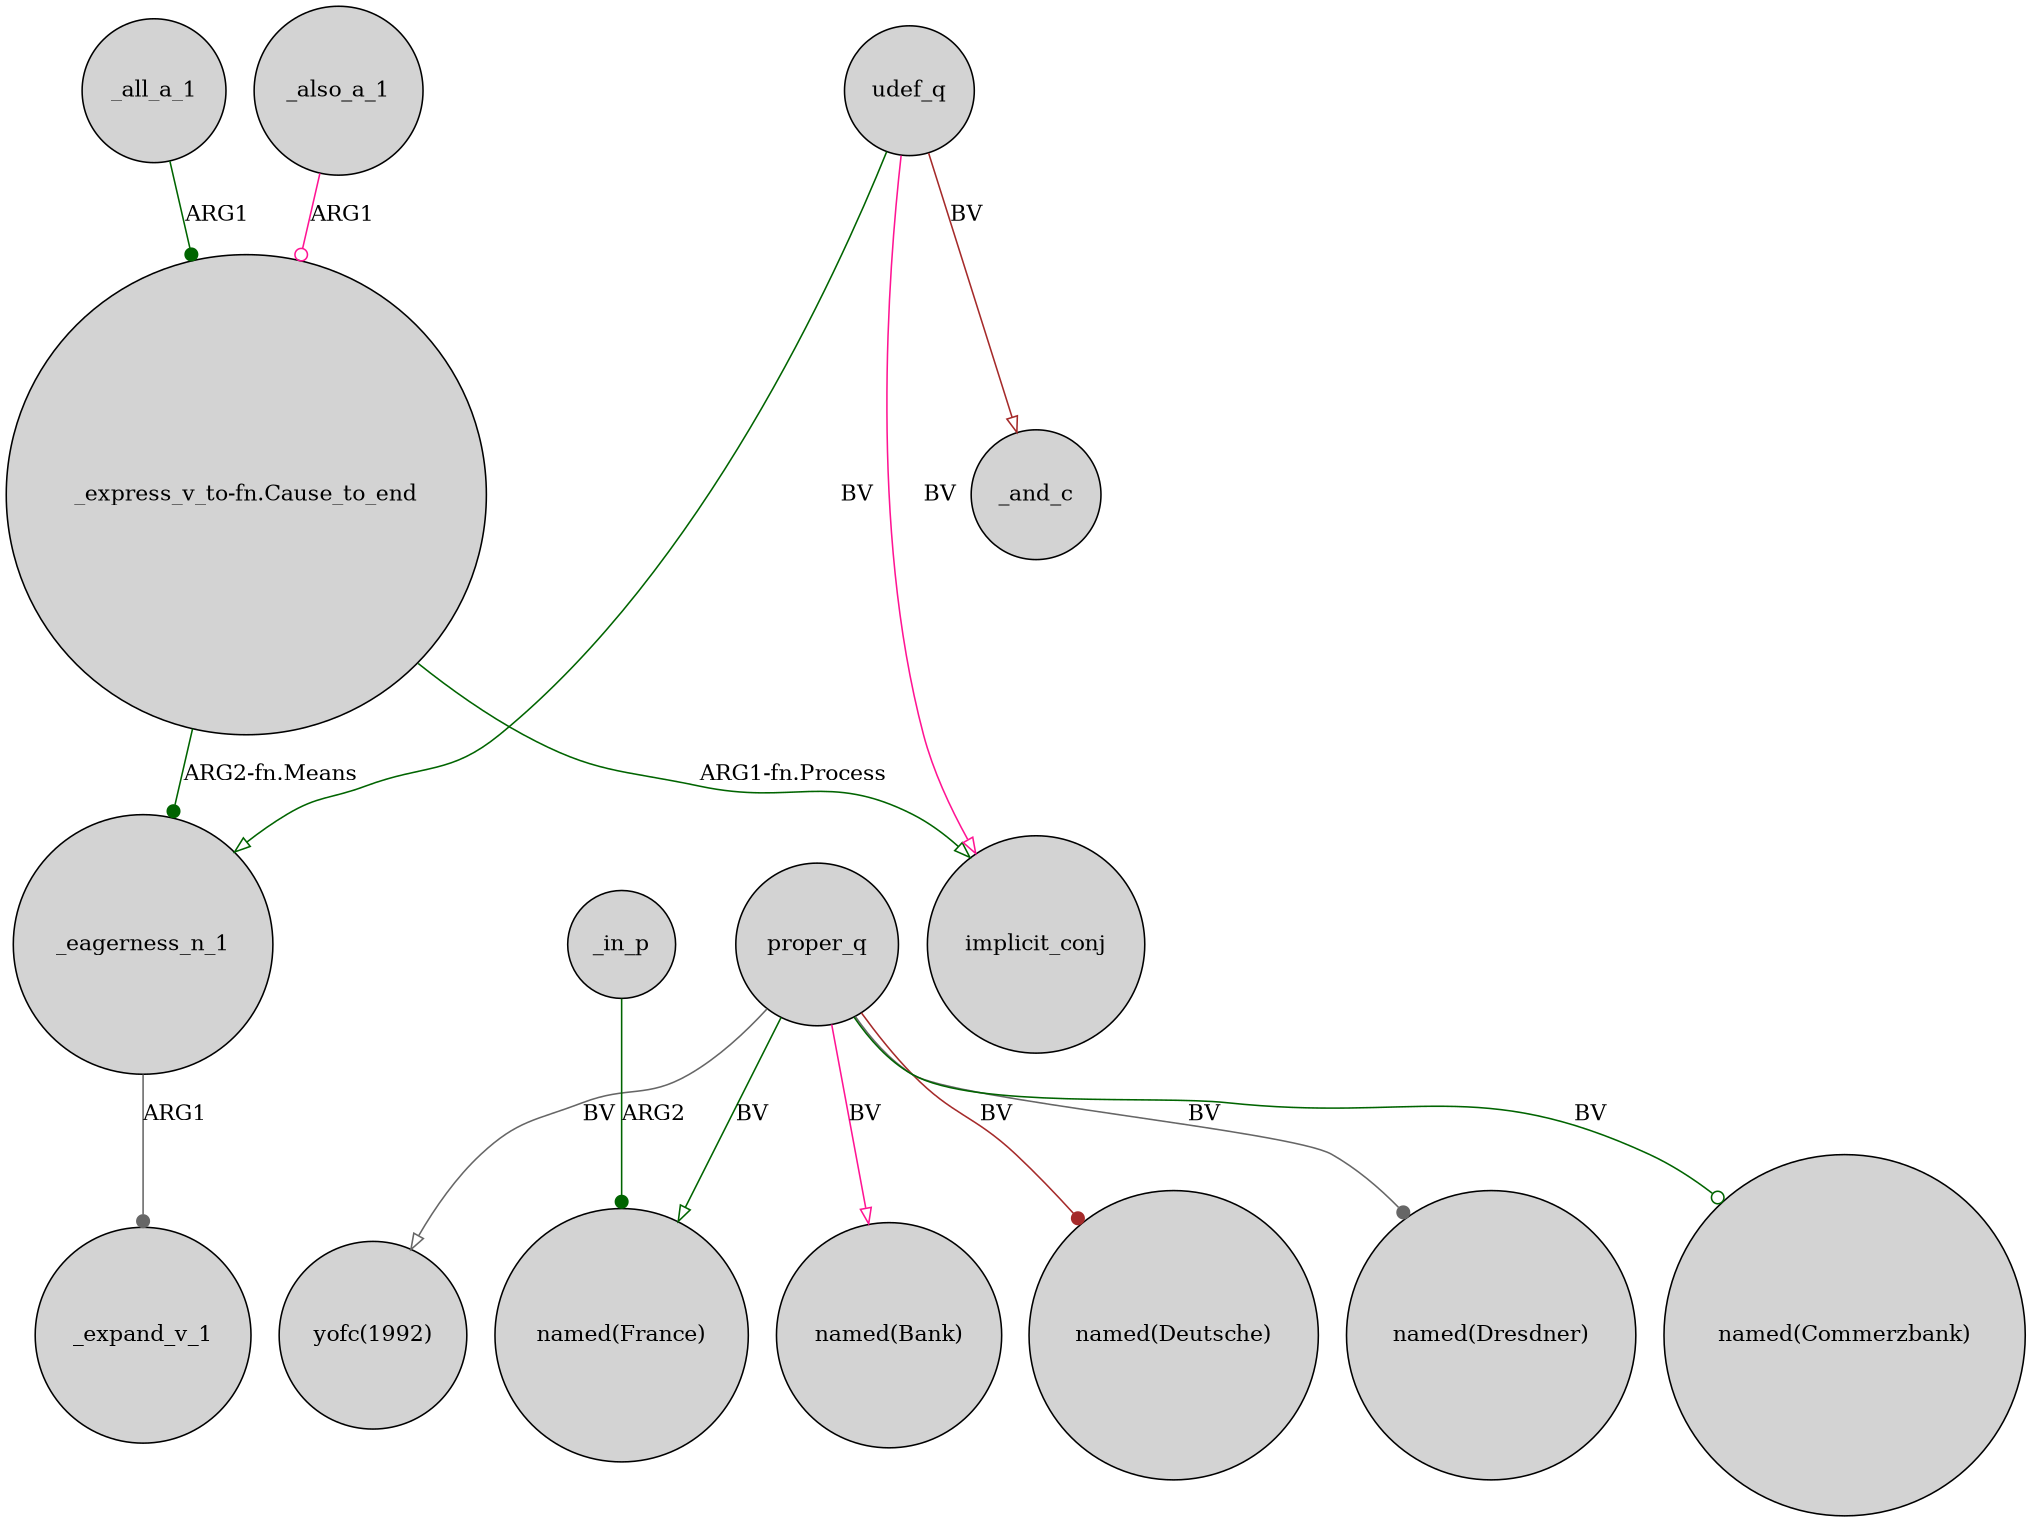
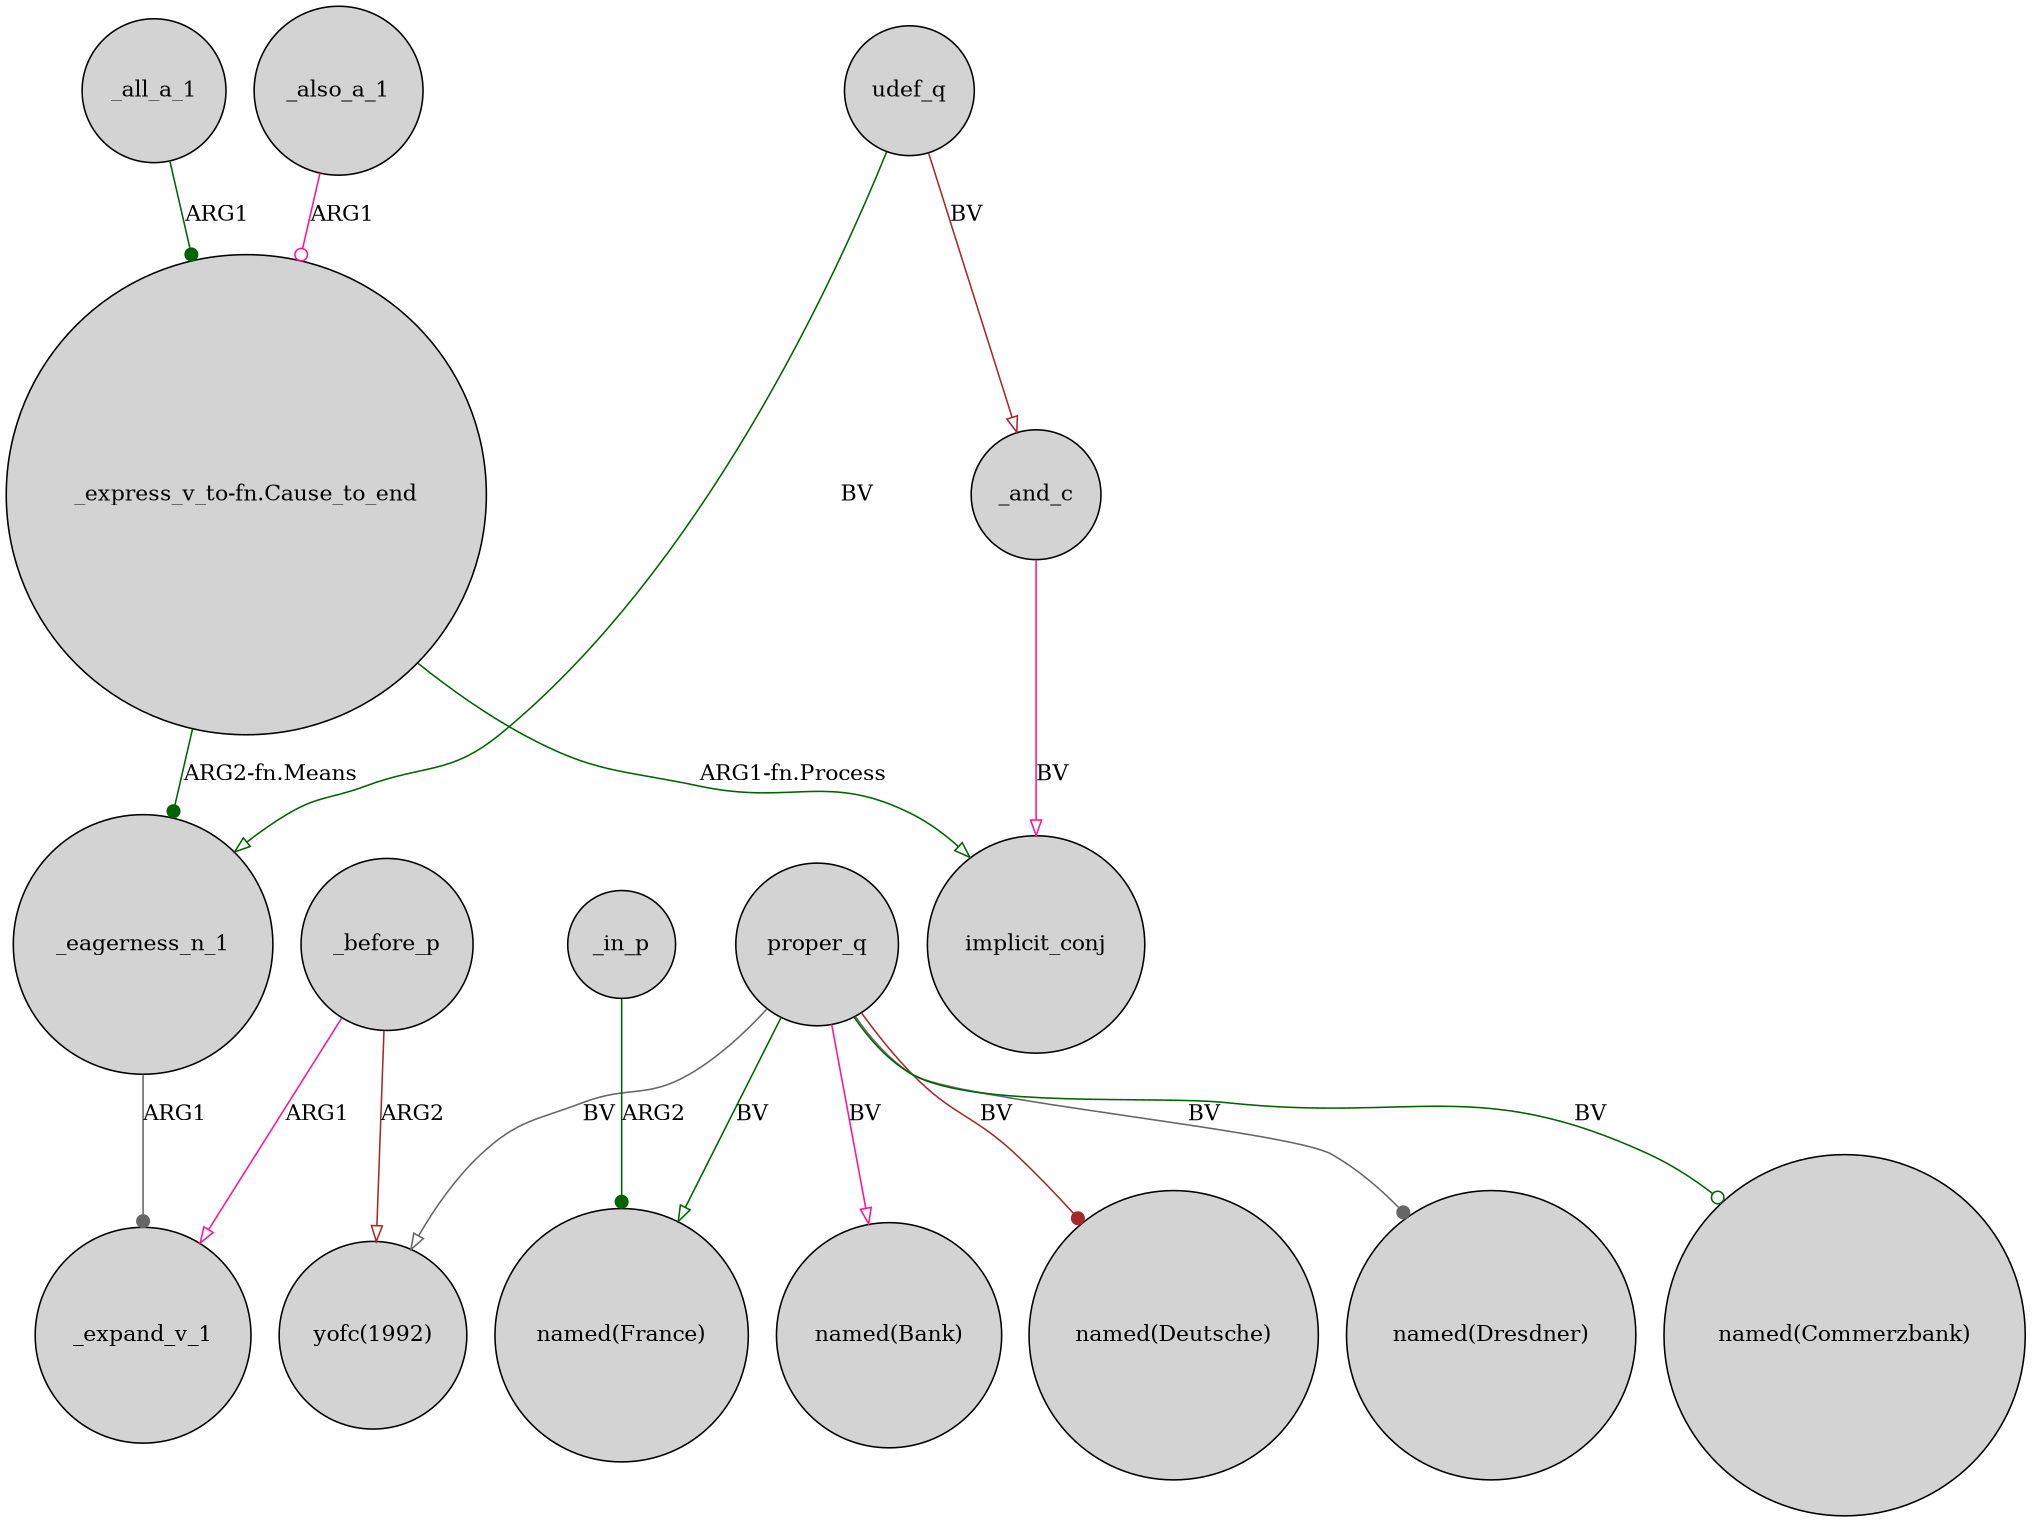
edge "udef_q" -> "implicit_conj": now "_and_c" -> "implicit_conj"
node "_before_p": added
